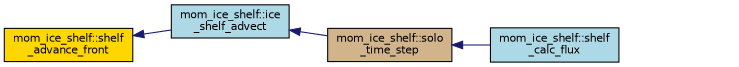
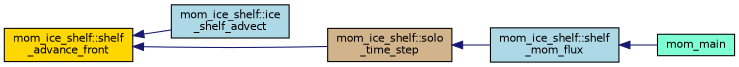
edge "mom_ice_shelf::solo _time_step" -> "mom_ice_shelf::ice _shelf_advect": now "mom_ice_shelf::solo _time_step" -> "mom_ice_shelf::shelf _advance_front"
node "mom_ice_shelf::shelf _calc_flux": label "mom_ice_shelf::shelf _calc_flux" -> "mom_ice_shelf::shelf _mom_flux"
node "mom_main": added
